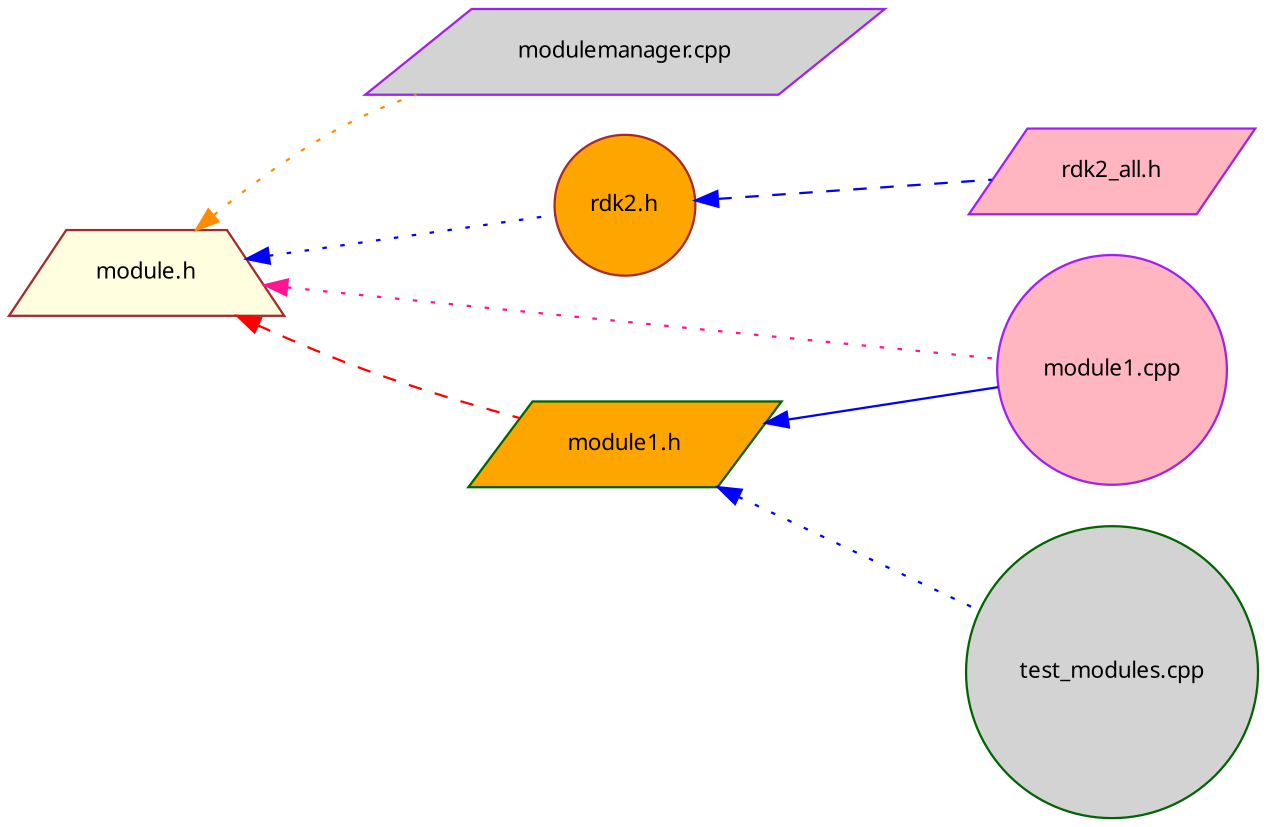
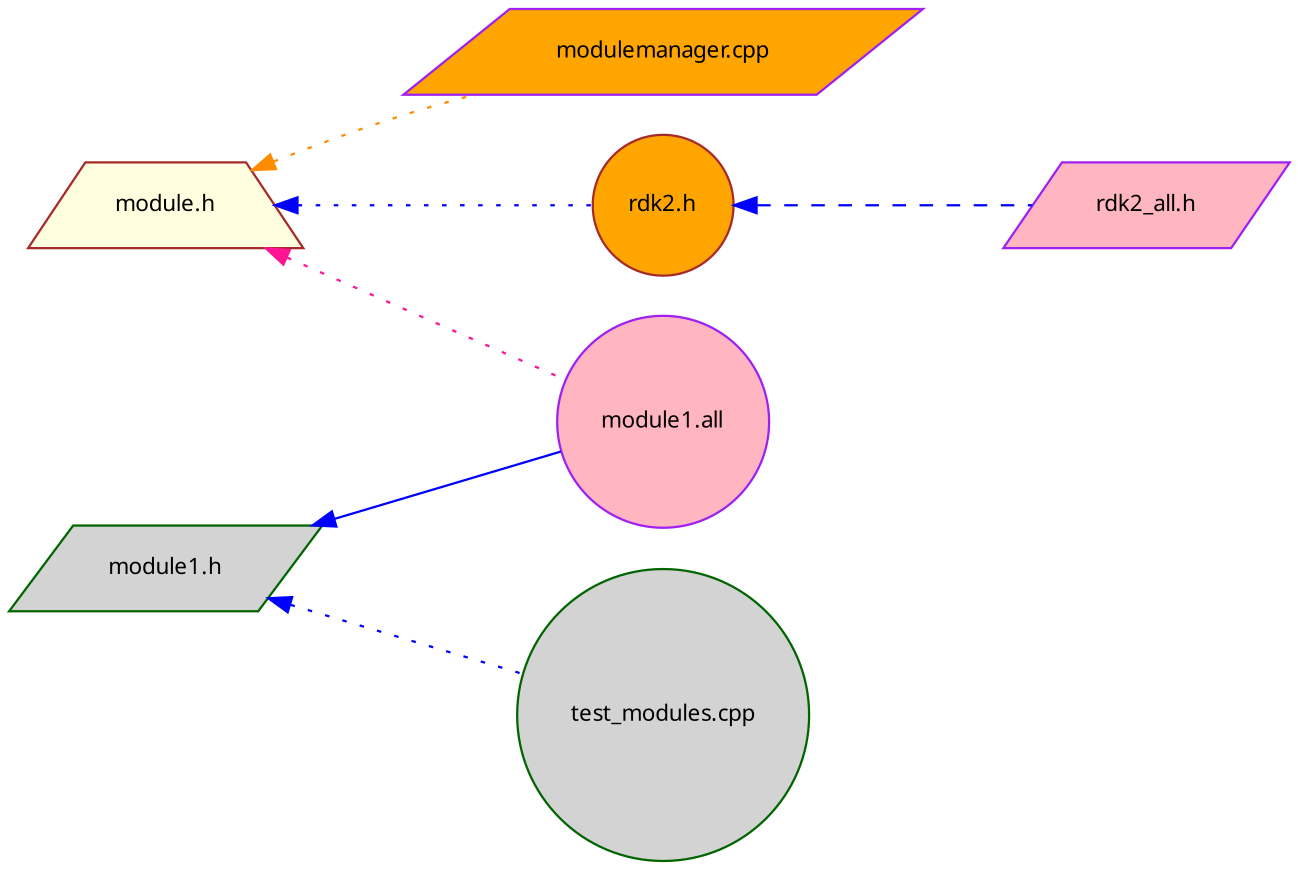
node "modulemanager.cpp": fillcolor lightgrey -> orange
node "module1.cpp": label "module1.cpp" -> "module1.all"
edge "module1.h" -> "module.h": removed
node "module1.h": fillcolor orange -> lightgrey
